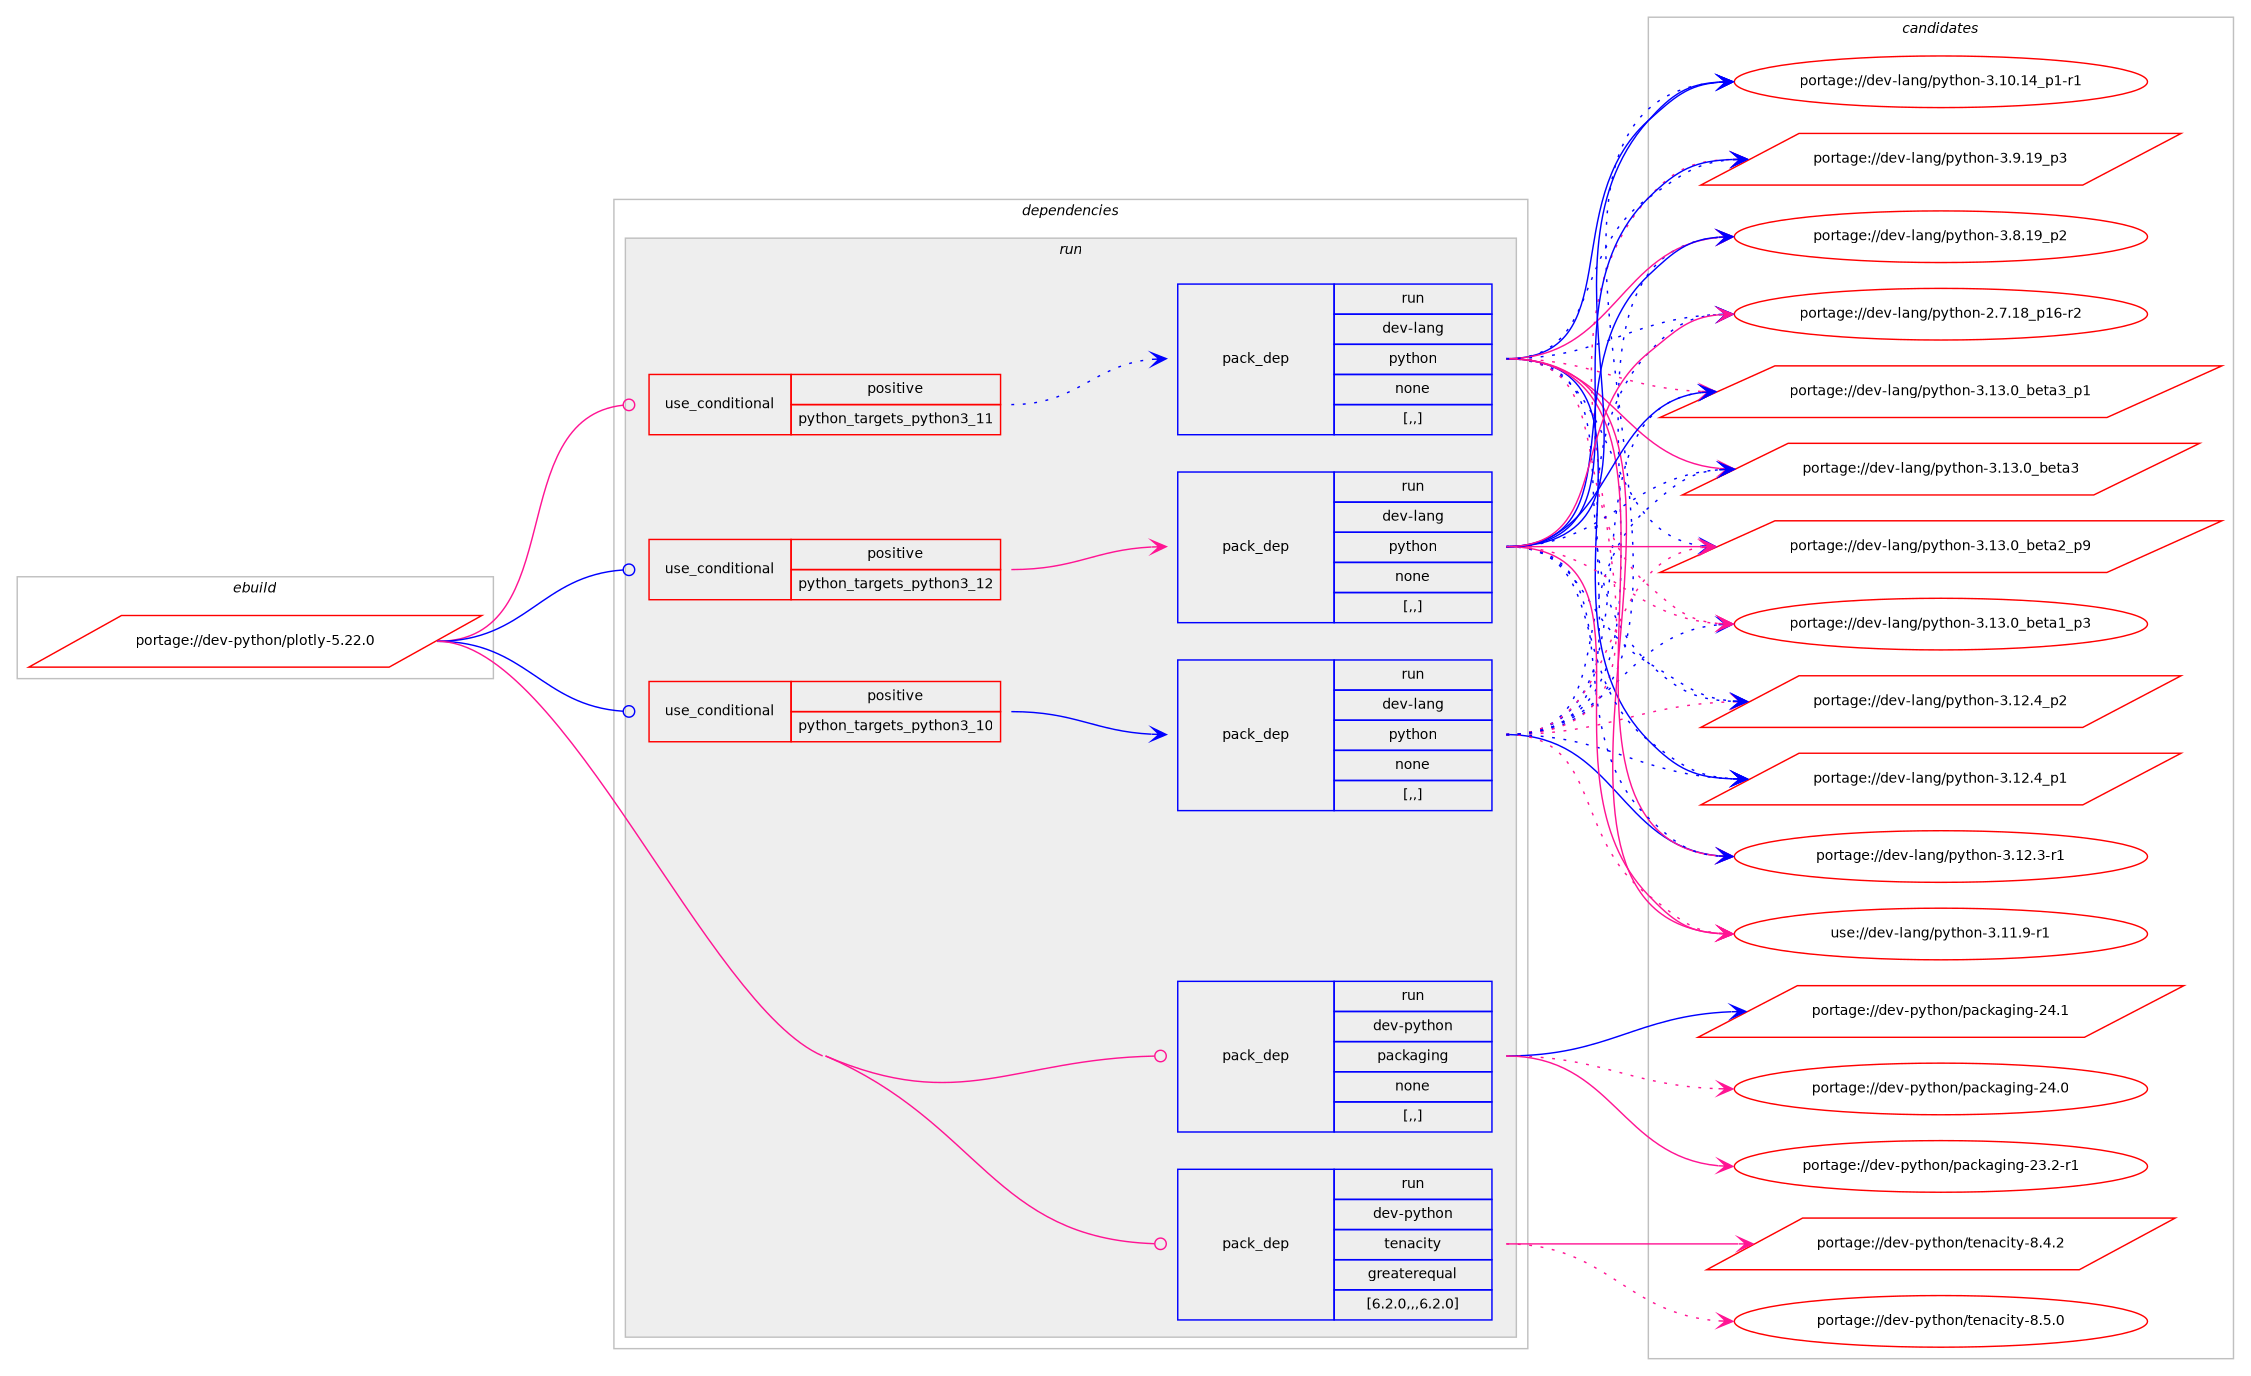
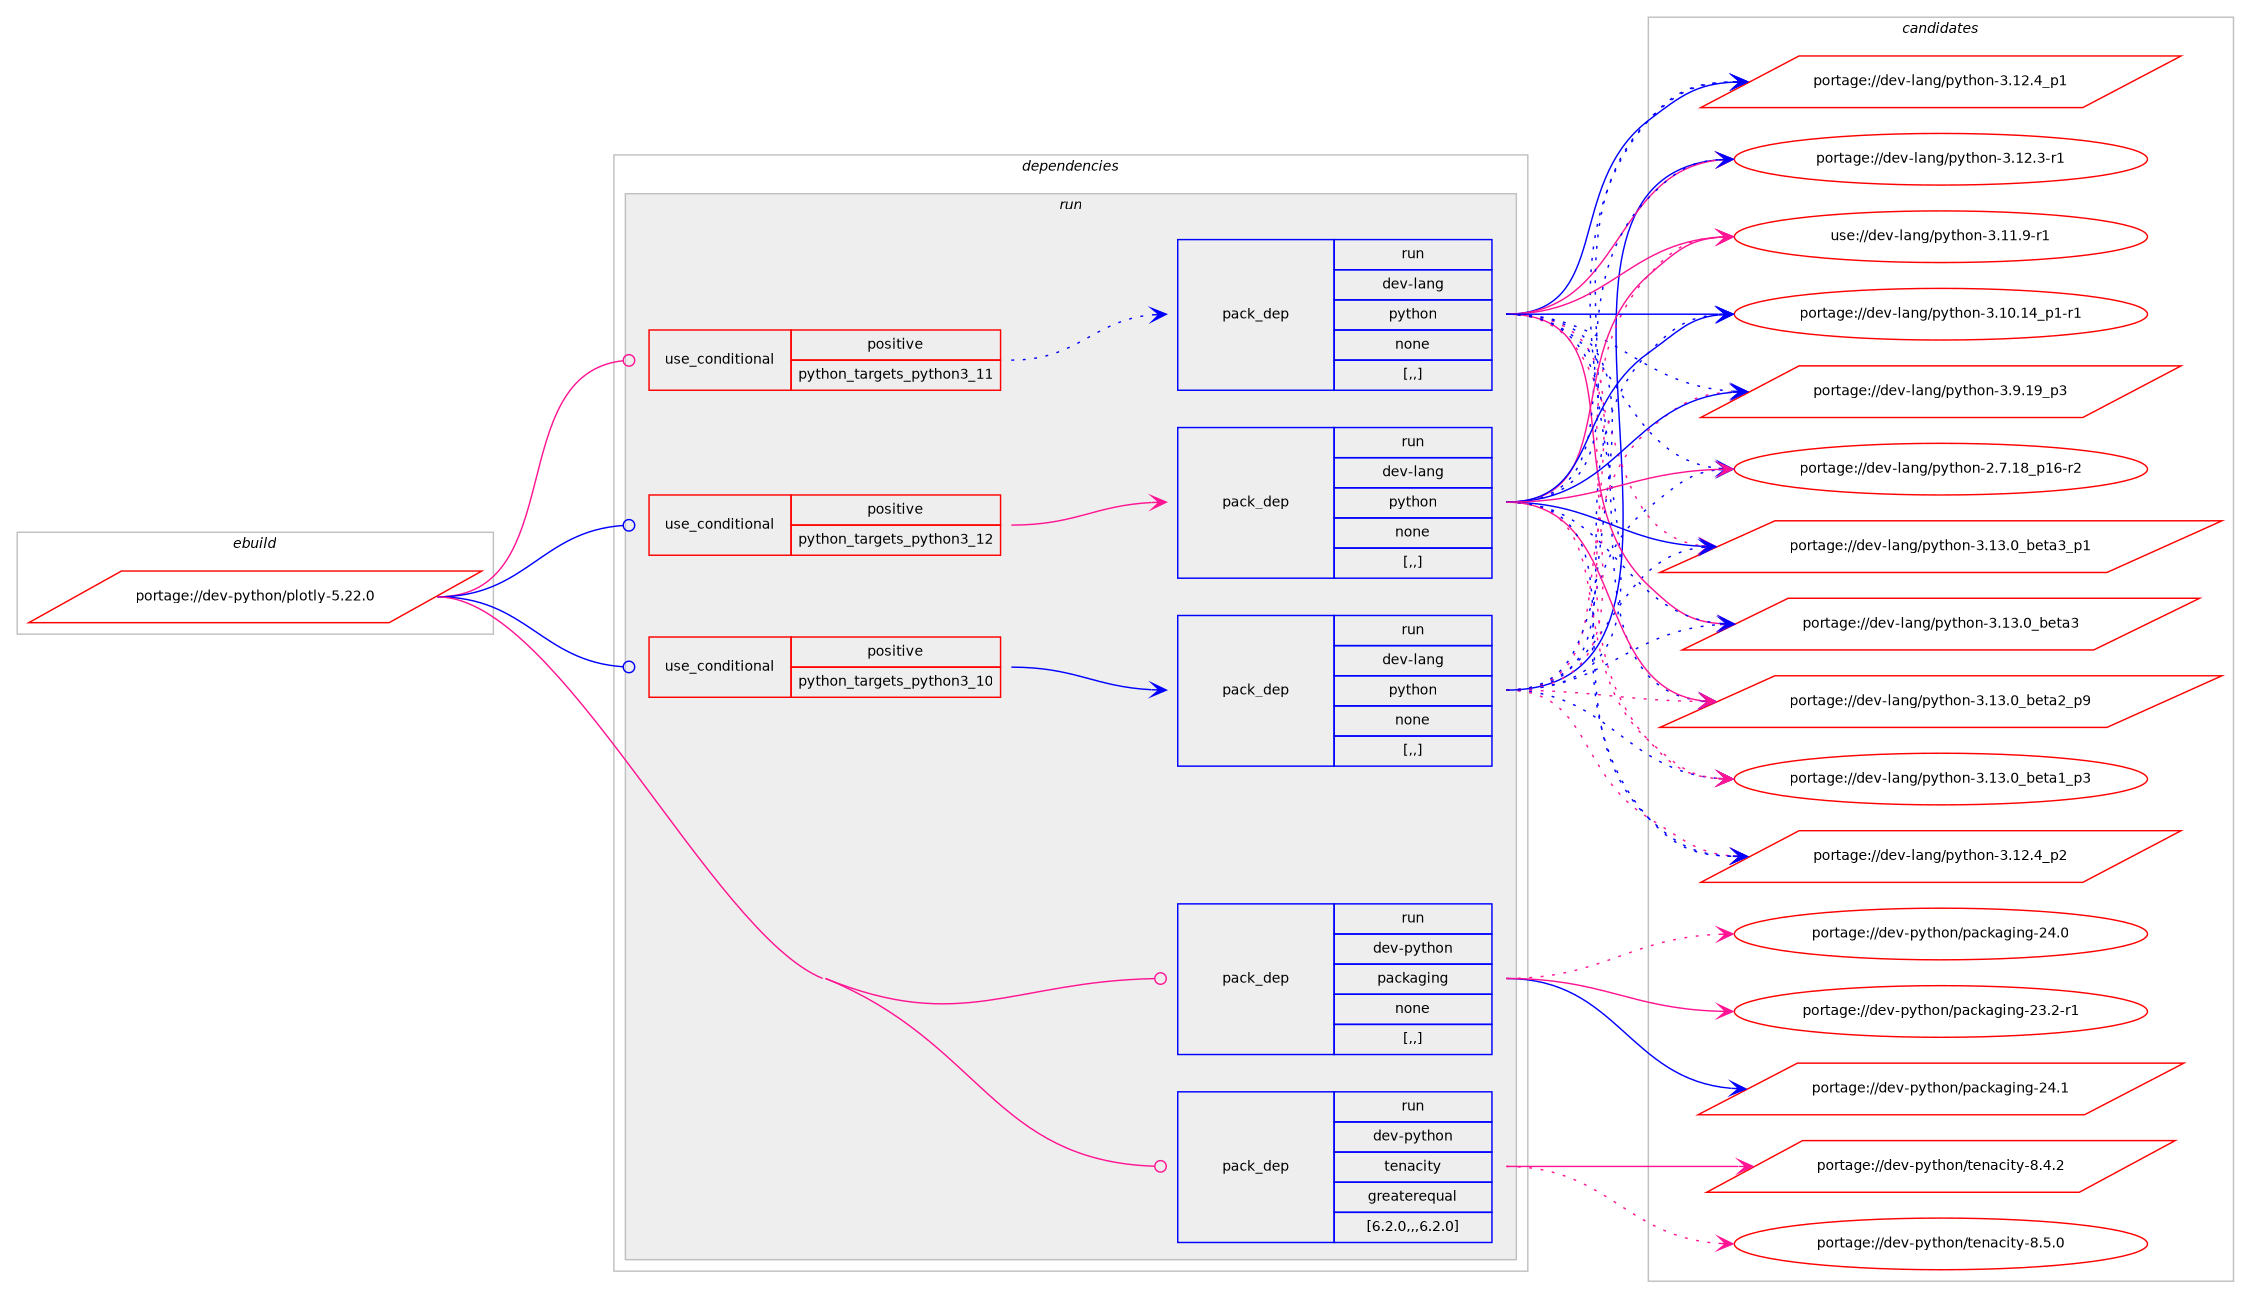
node "portage://dev-lang/python-3.8.19_p2": removed
